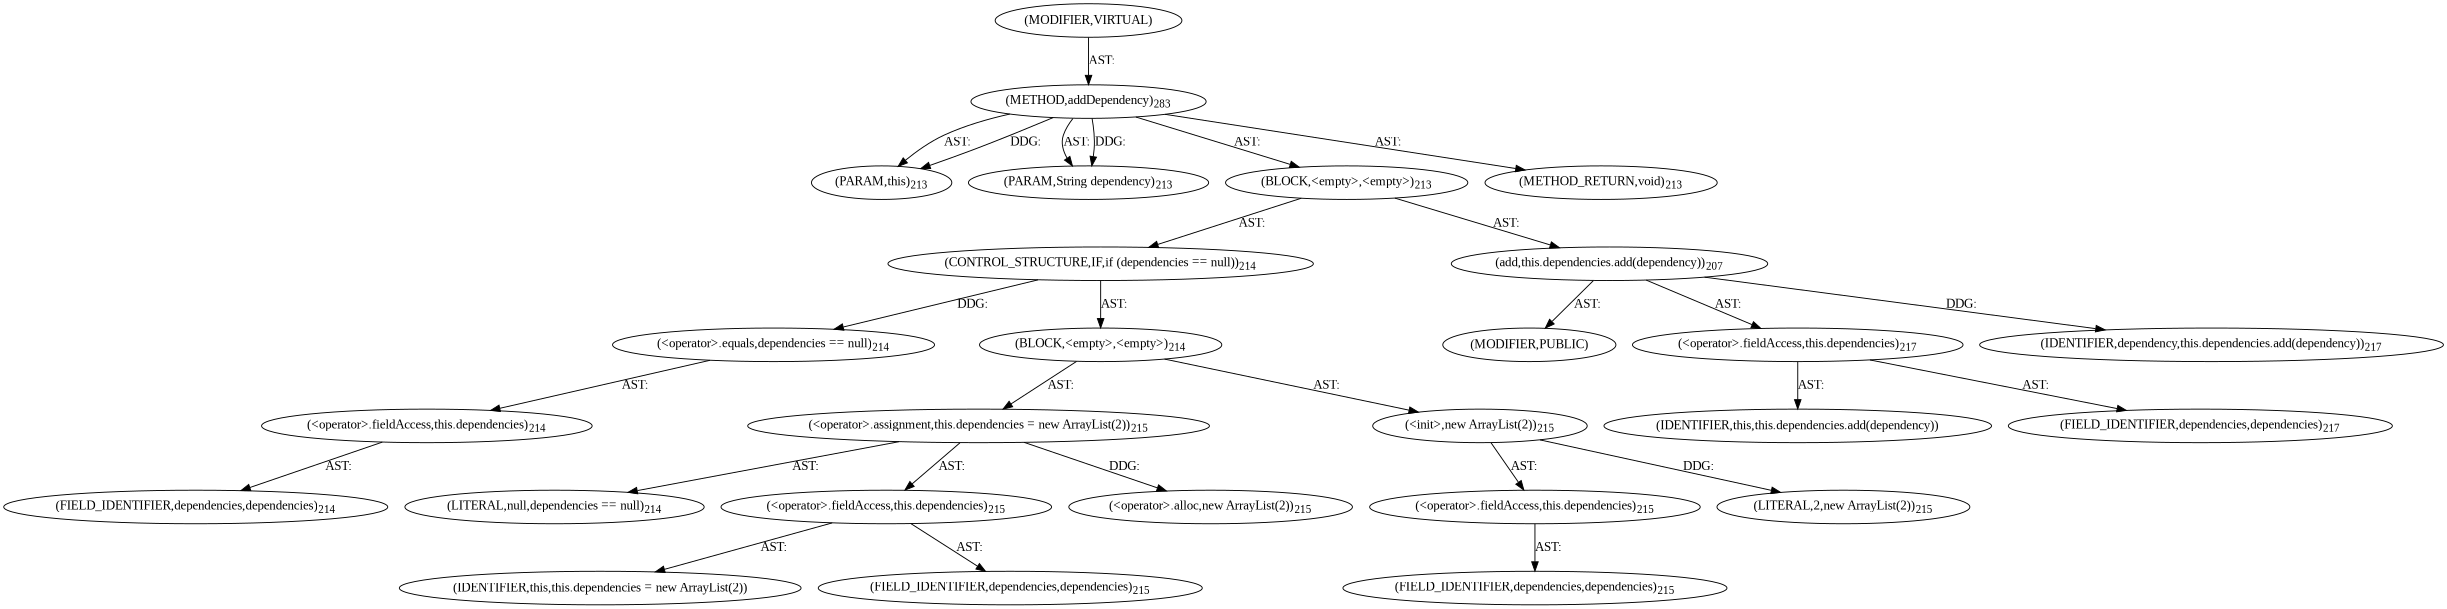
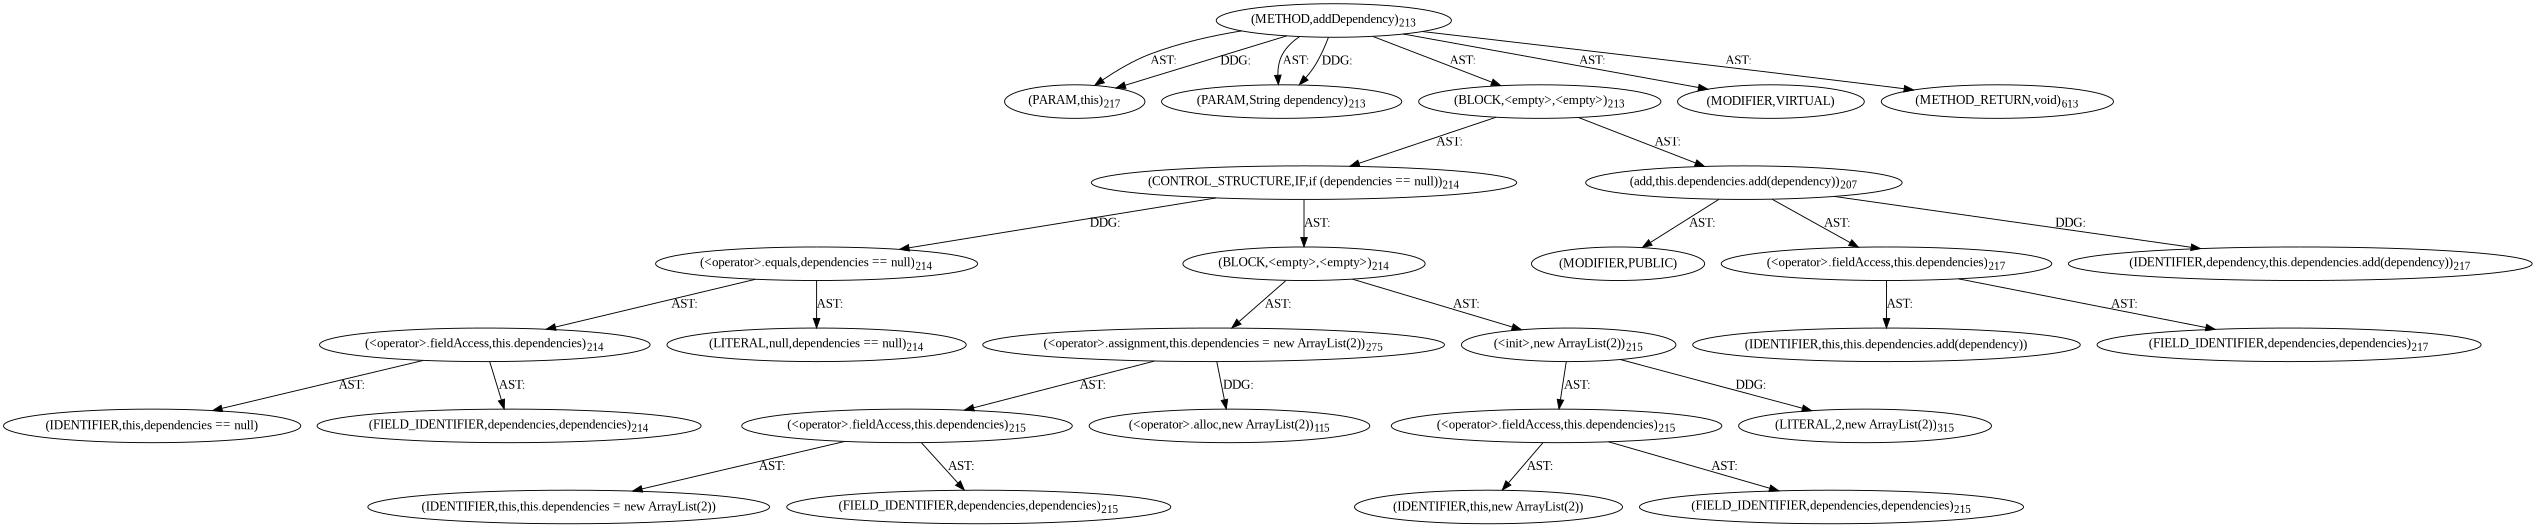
edge "(MODIFIER,VIRTUAL)" -> "(METHOD,addDependency)": reversed
node "(METHOD,addDependency)": text "283" -> "213"
node "(PARAM,this)": text "213" -> "217"
node "(METHOD_RETURN,void)": text "213" -> "613"
node "(<operator>.assignment,this.dependencies = new ArrayList(2))": text "215" -> "275"
node "(IDENTIFIER,this,dependencies == null)": added
edge "(<operator>.assignment,this.dependencies = new ArrayList(2))" -> "(LITERAL,null,dependencies == null)": now "(<operator>.equals,dependencies == null)" -> "(LITERAL,null,dependencies == null)"
node "(<operator>.alloc,new ArrayList(2))": text "215" -> "115"
node "(LITERAL,2,new ArrayList(2))": text "215" -> "315"
node "(IDENTIFIER,this,new ArrayList(2))": added
